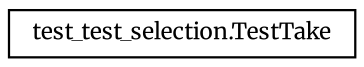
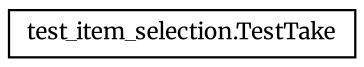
node "test_test_selection.TestTake": label "test_test_selection.TestTake" -> "test_item_selection.TestTake"
